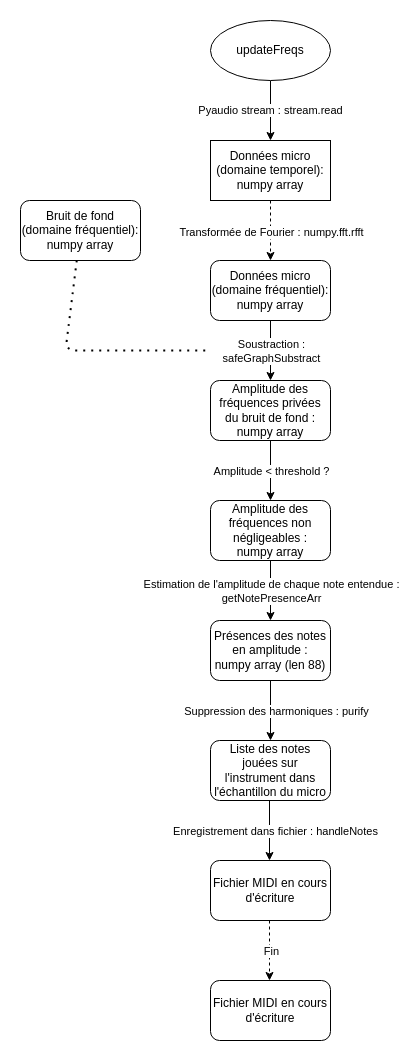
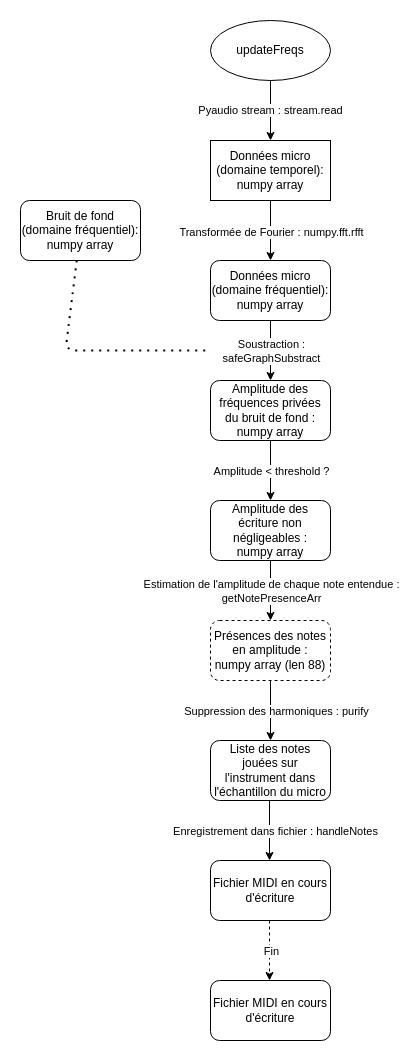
edge "Données micro (domaine temporel): numpy array" -> "Données micro (domaine fréquentiel): numpy array": style dashed -> solid
node "Amplitude des fréquences non négligeables : numpy array": label "Amplitude des fréquences non négligeables : numpy array" -> "Amplitude des écriture non négligeables : numpy array"
node "Présences des notes en amplitude : numpy array (len 88)": style solid -> dashed
